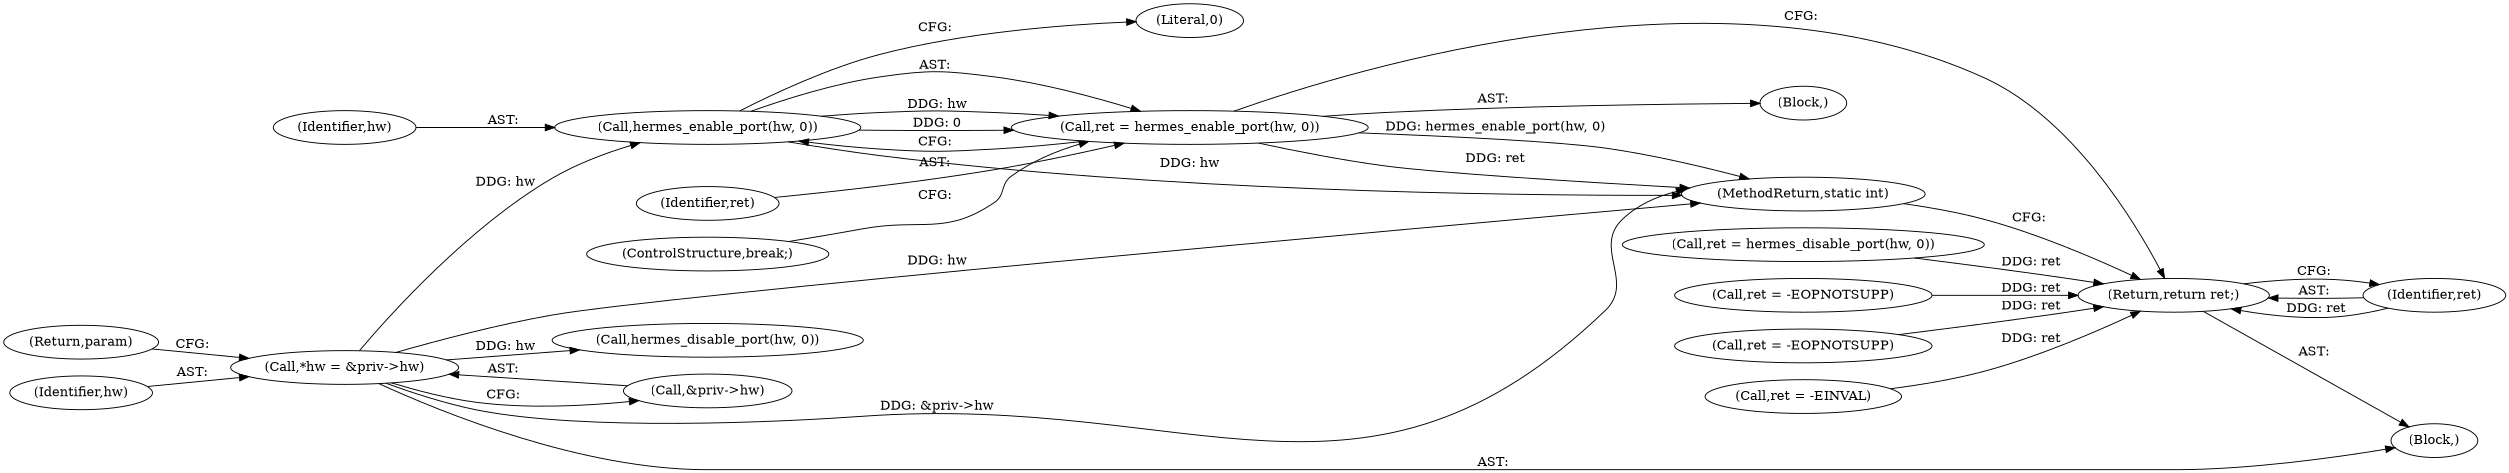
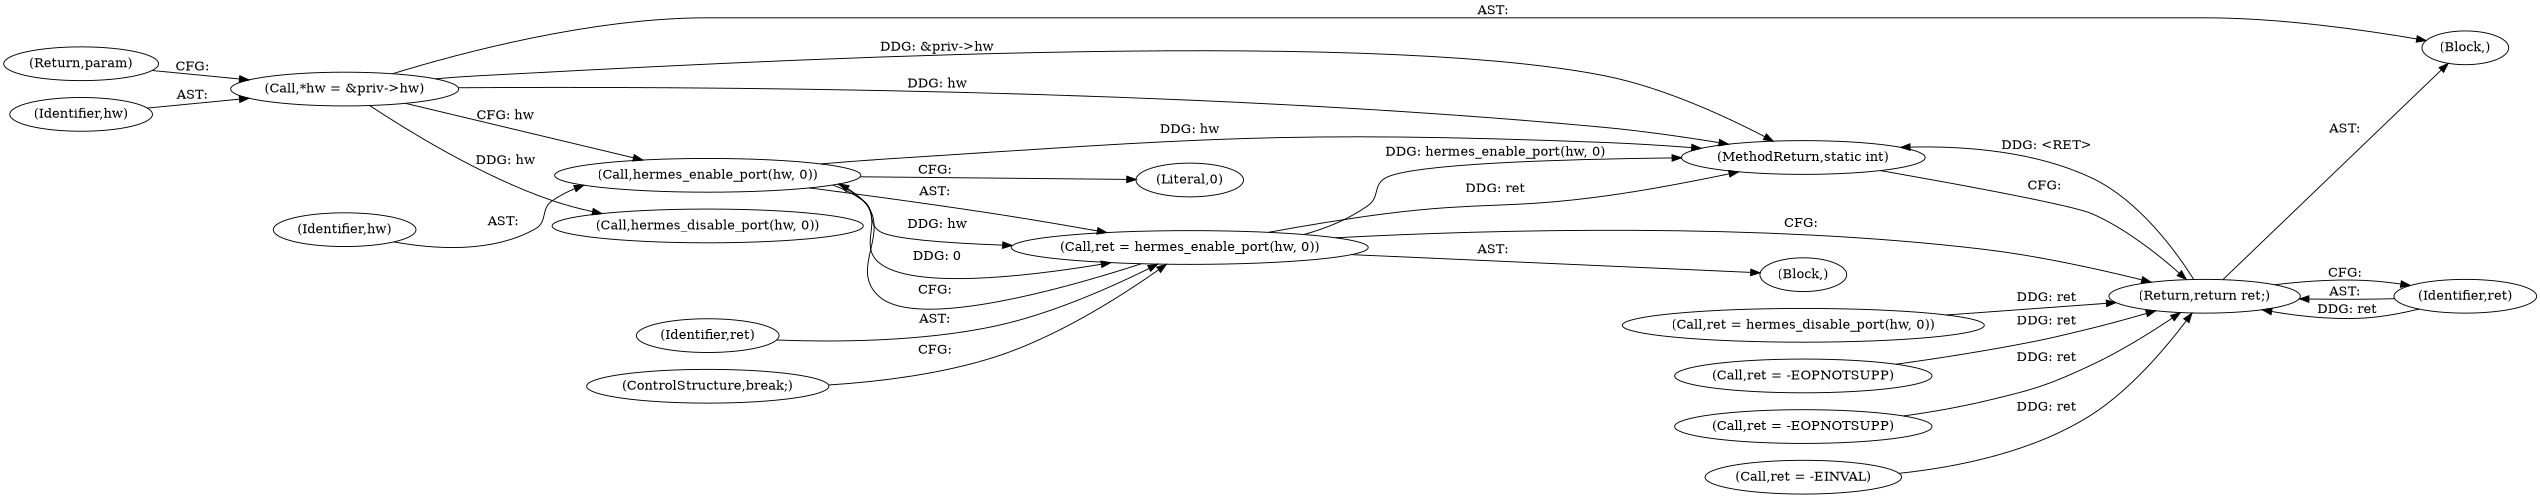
edge "(Return,return ret;)" -> "(MethodReturn,static int)": added, label "DDG: <RET>"
edge "(Call,*hw = &priv->hw)" -> "(Call,hermes_enable_port(hw, 0))": label "DDG: hw" -> "CFG: hw"
node "(Call,&priv->hw)": removed
